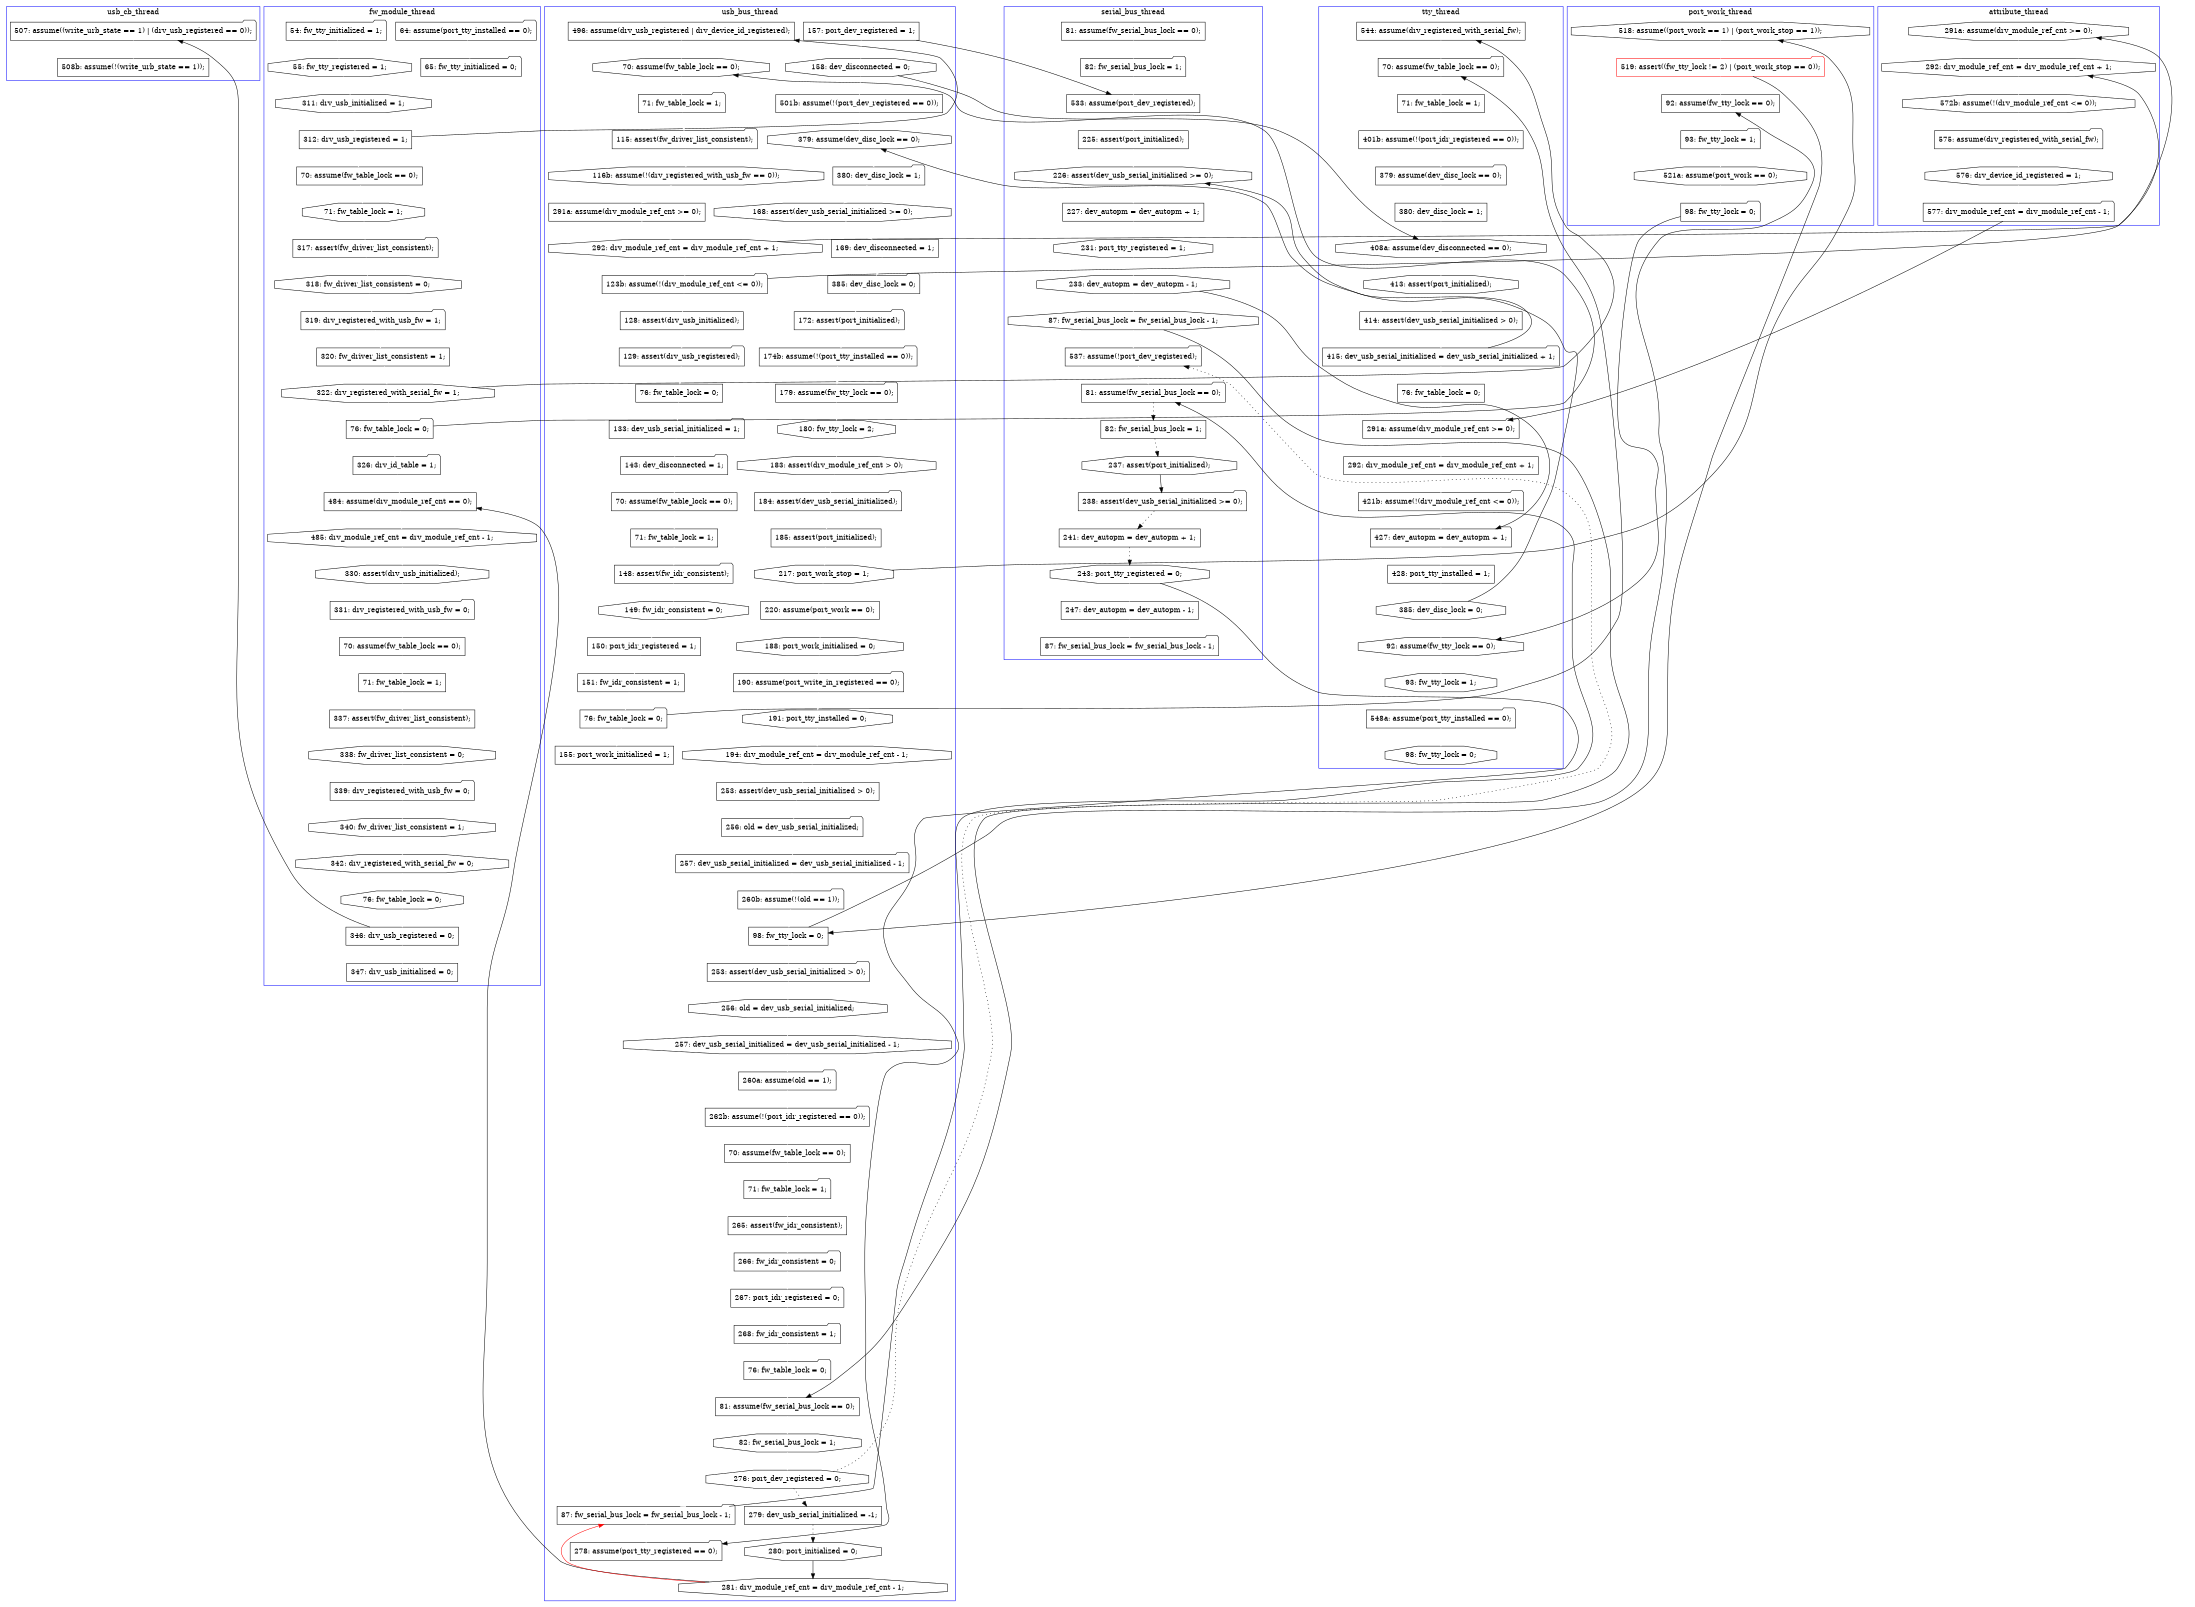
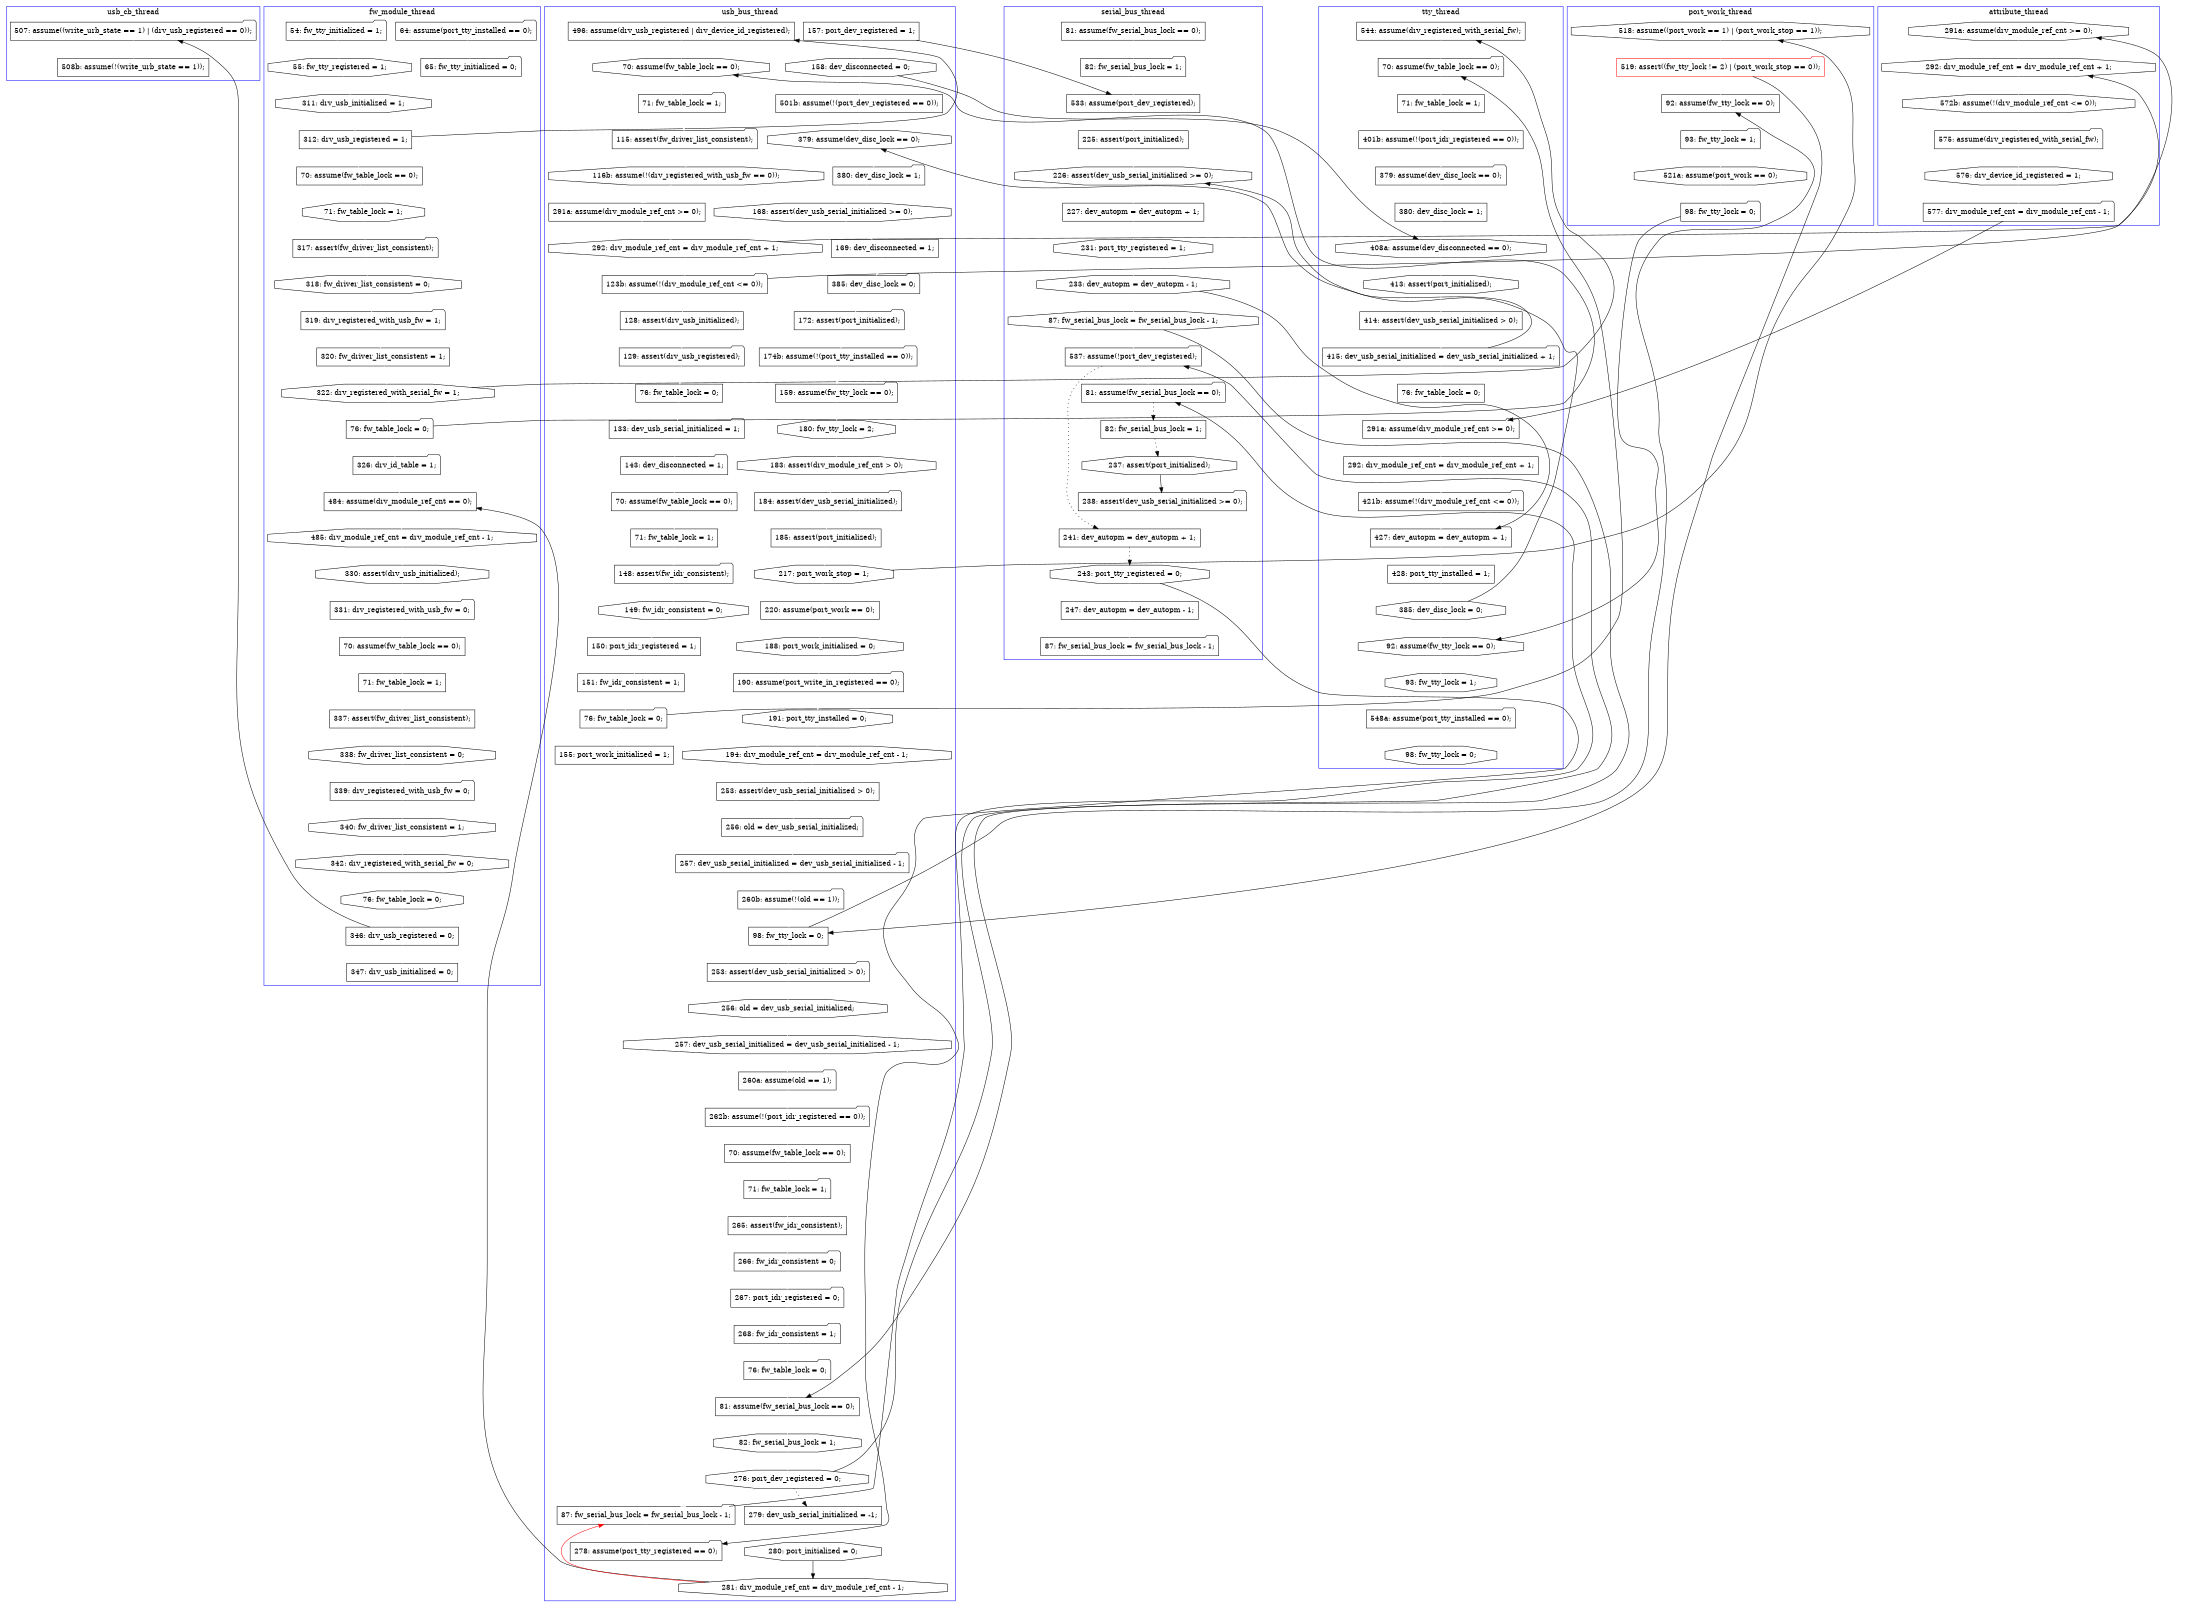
node "179: assume(fw_tty_lock == 0);": label "179: assume(fw_tty_lock == 0);" -> "159: assume(fw_tty_lock == 0);"
edge "238: assert(dev_usb_serial_initialized >= 0);" -> "241: dev_autopm = dev_autopm + 1;": now "537: assume(!port_dev_registered);" -> "241: dev_autopm = dev_autopm + 1;"
edge "276: port_dev_registered = 0;" -> "537: assume(!port_dev_registered);": style dotted -> solid
edge "279: dev_usb_serial_initialized = -1;" -> "280: port_initialized = 0;": removed
